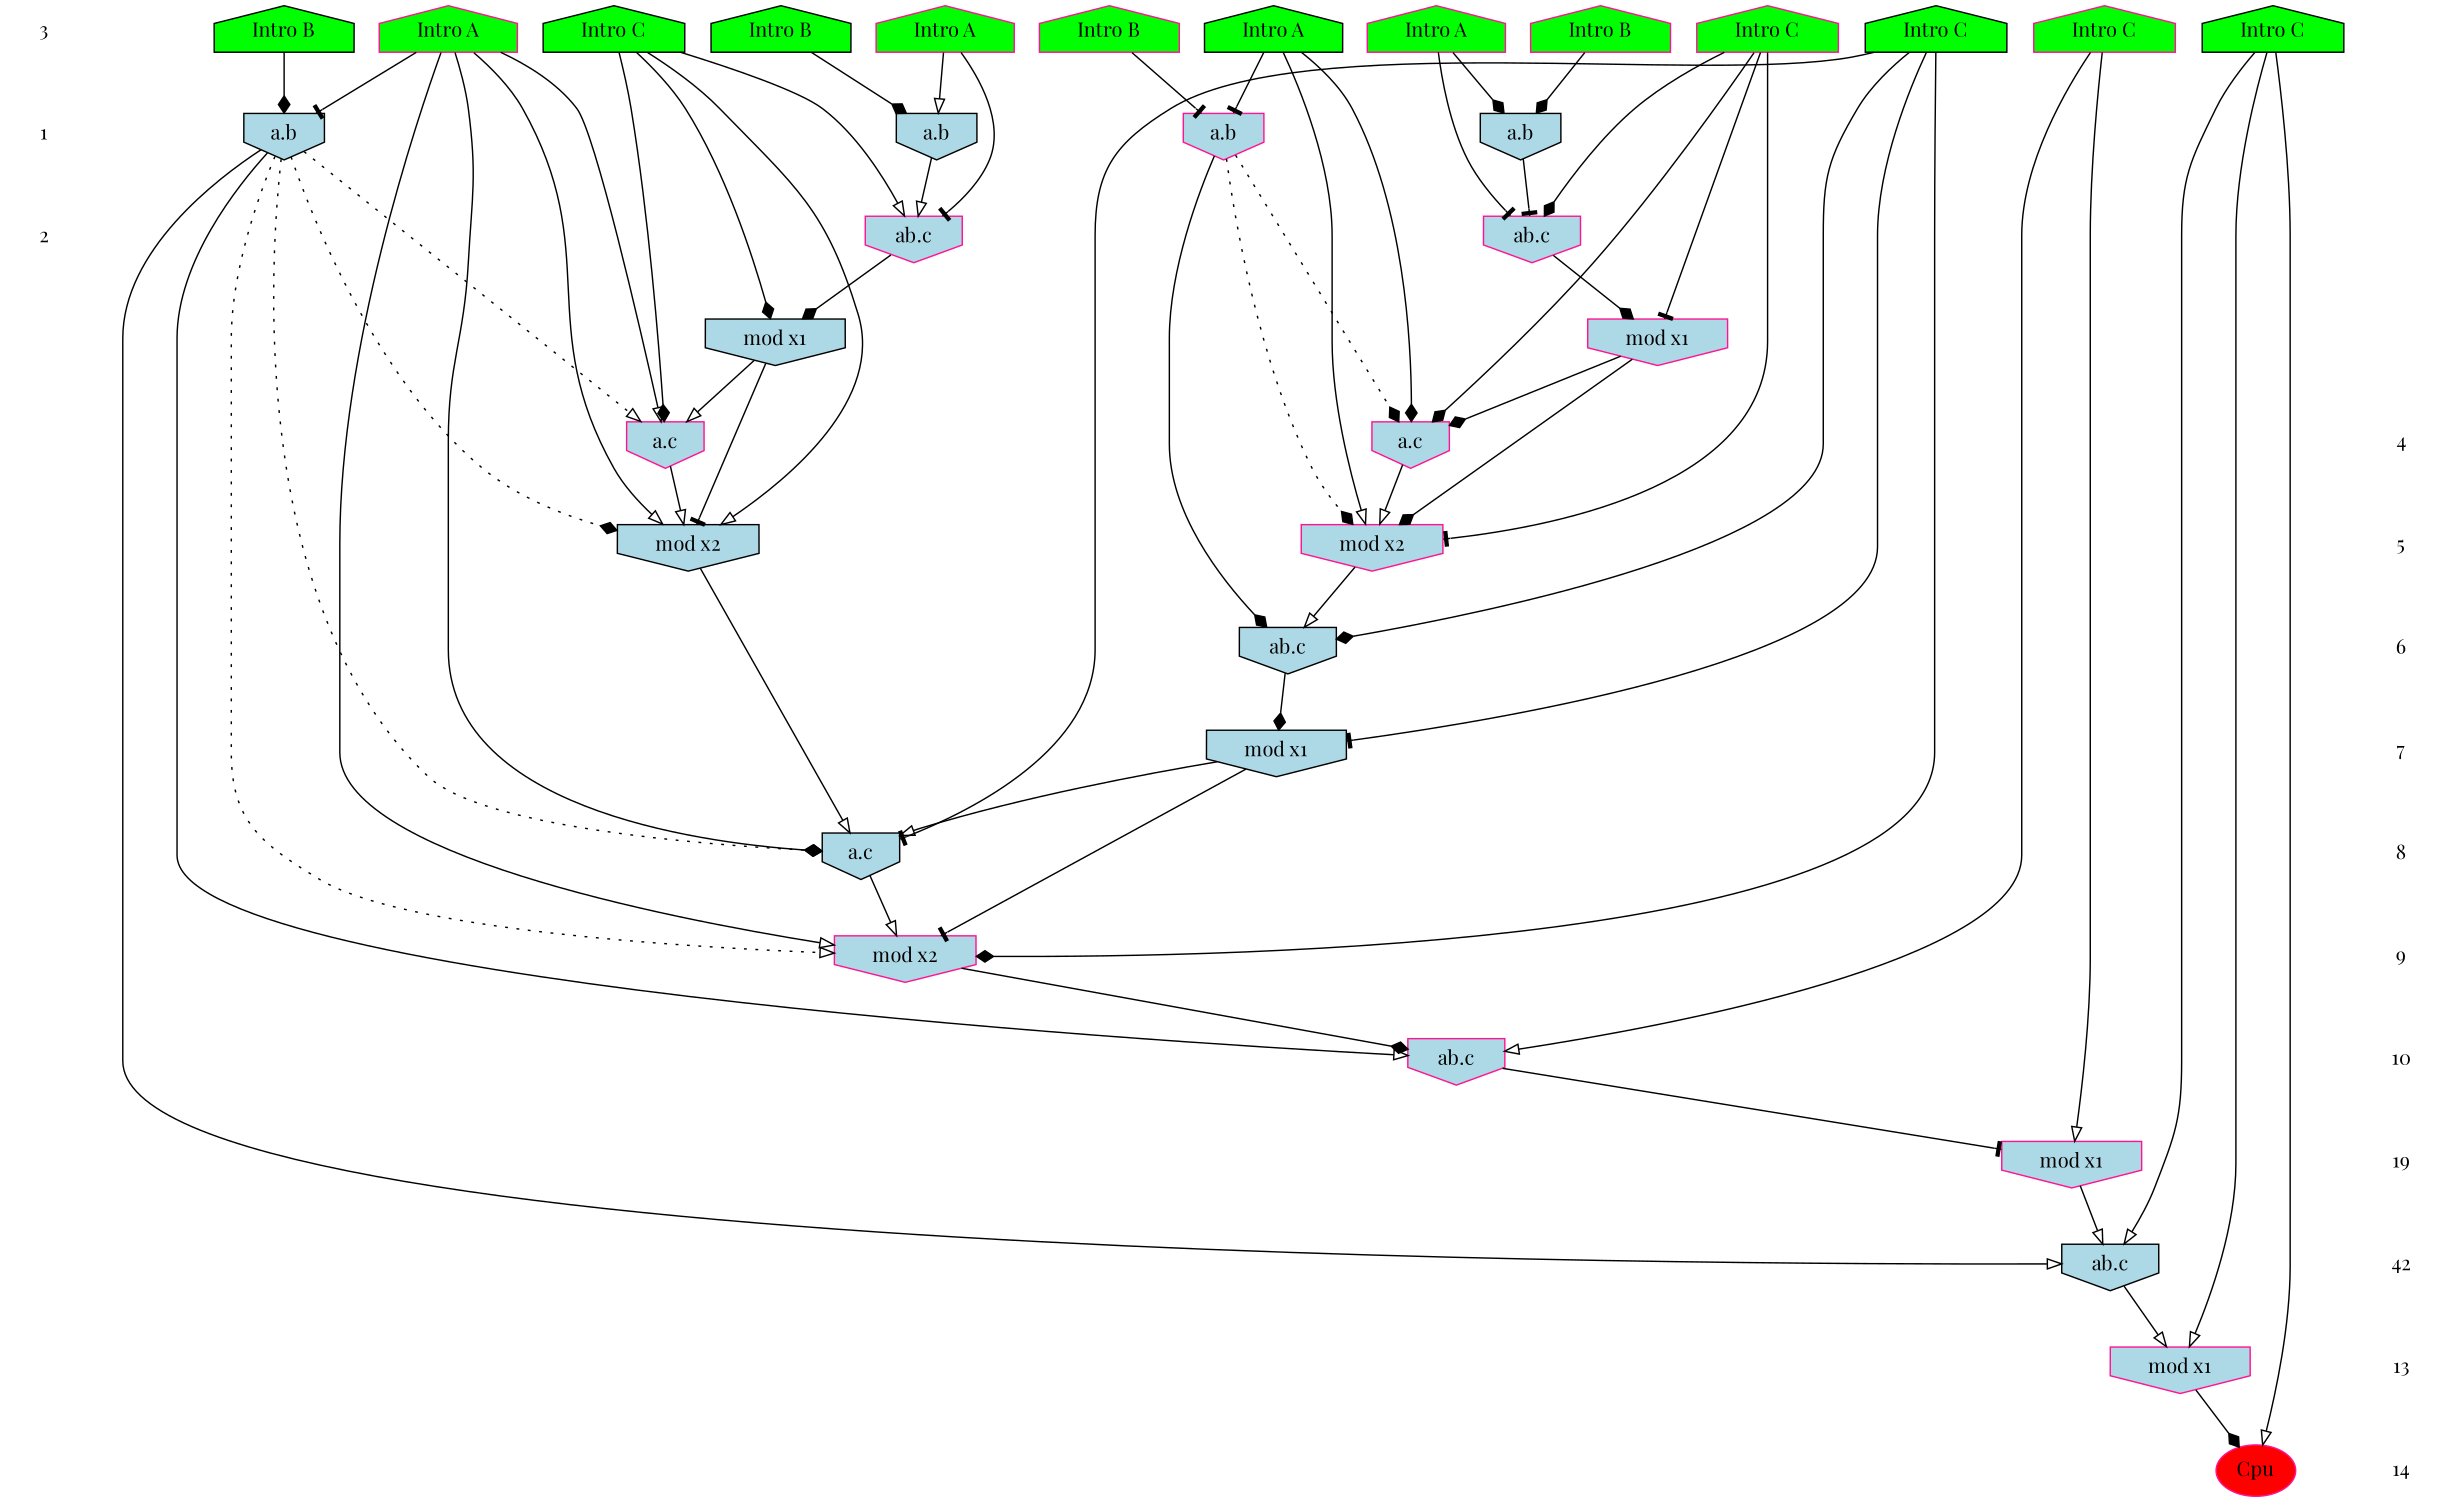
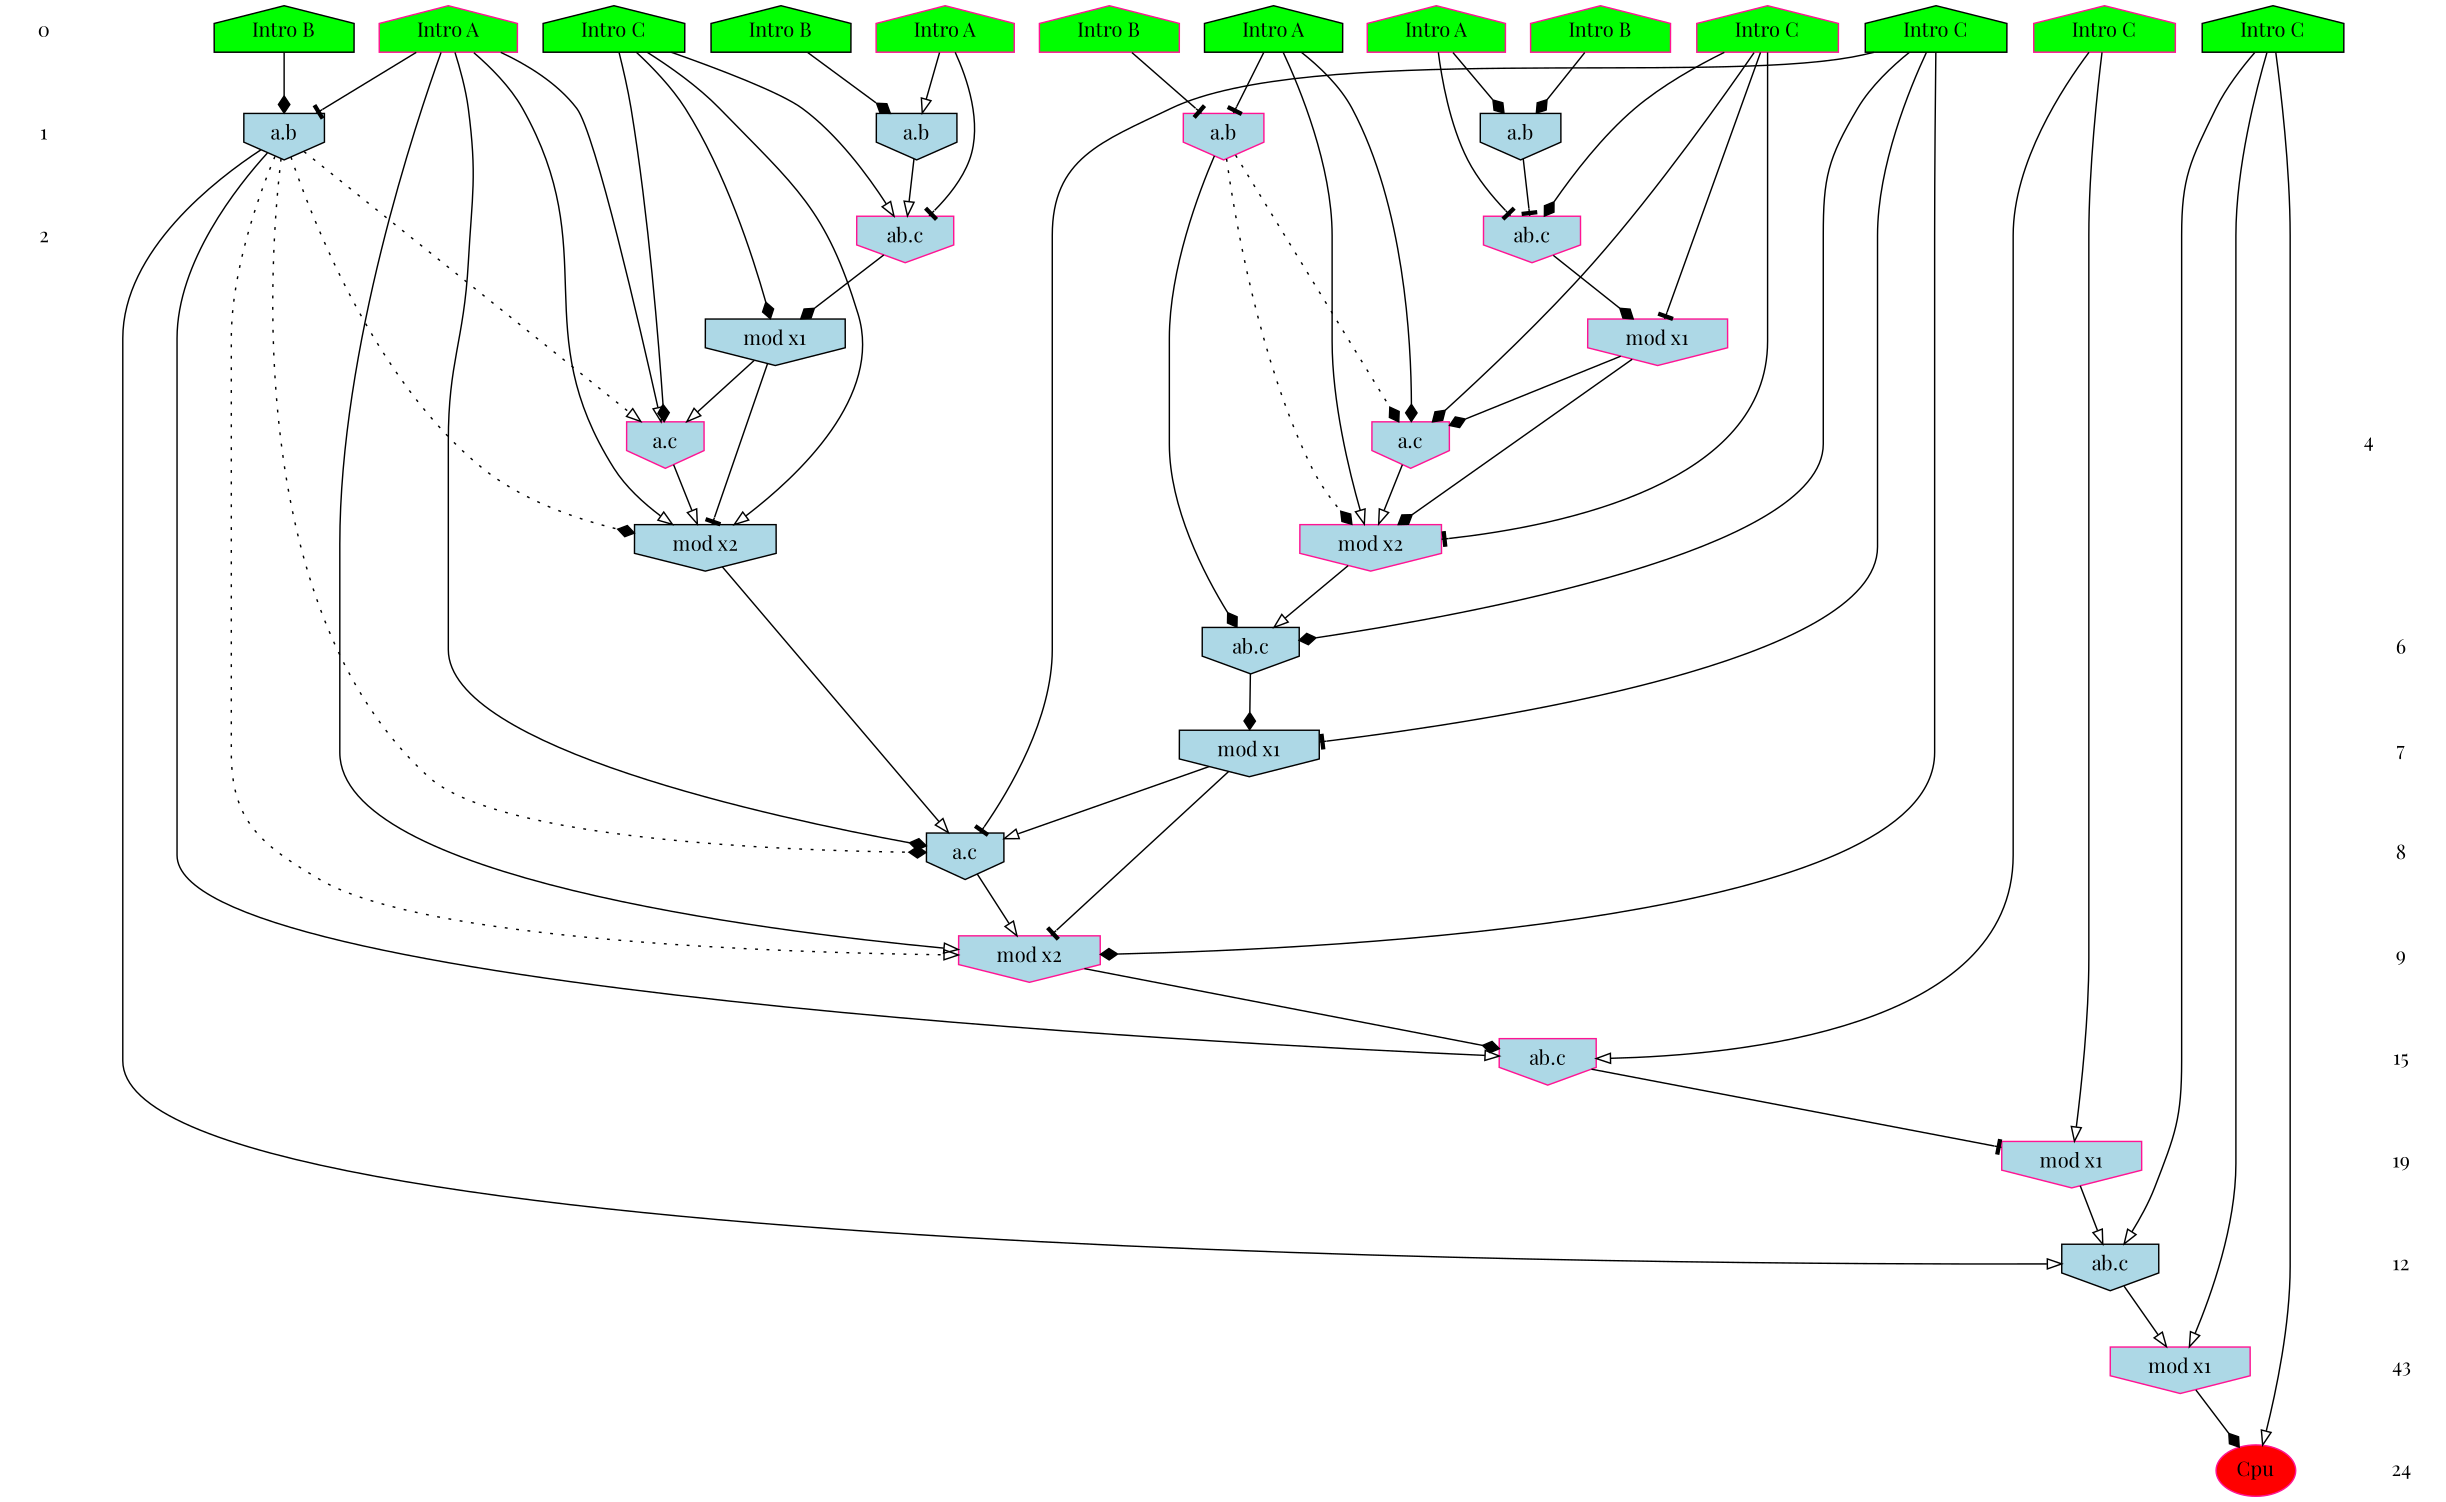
node "3": label "3" -> "0"
node "5": removed
node "10": label "10" -> "15"
node "42": label "42" -> "12"
node "13": label "13" -> "43"
node "14": label "14" -> "24"
